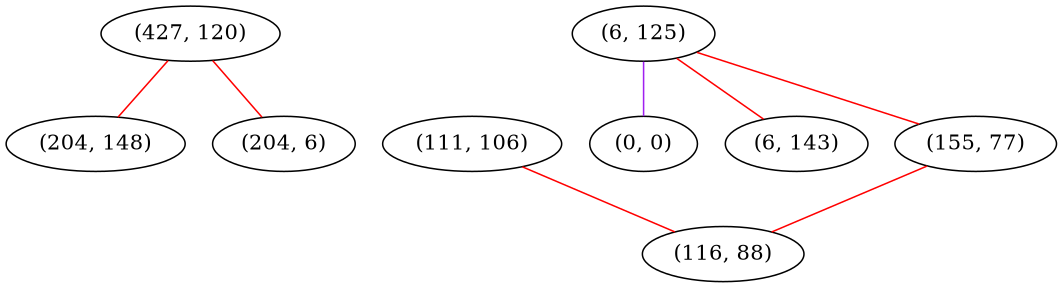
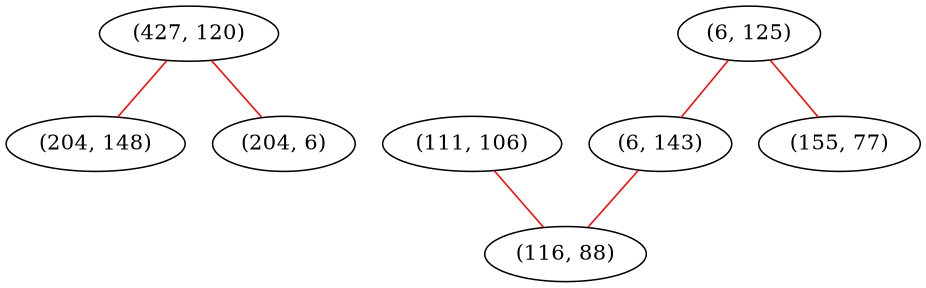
node "(0, 0)": removed
edge "(155, 77)" -- "(116, 88)": now "(6, 143)" -- "(116, 88)"
